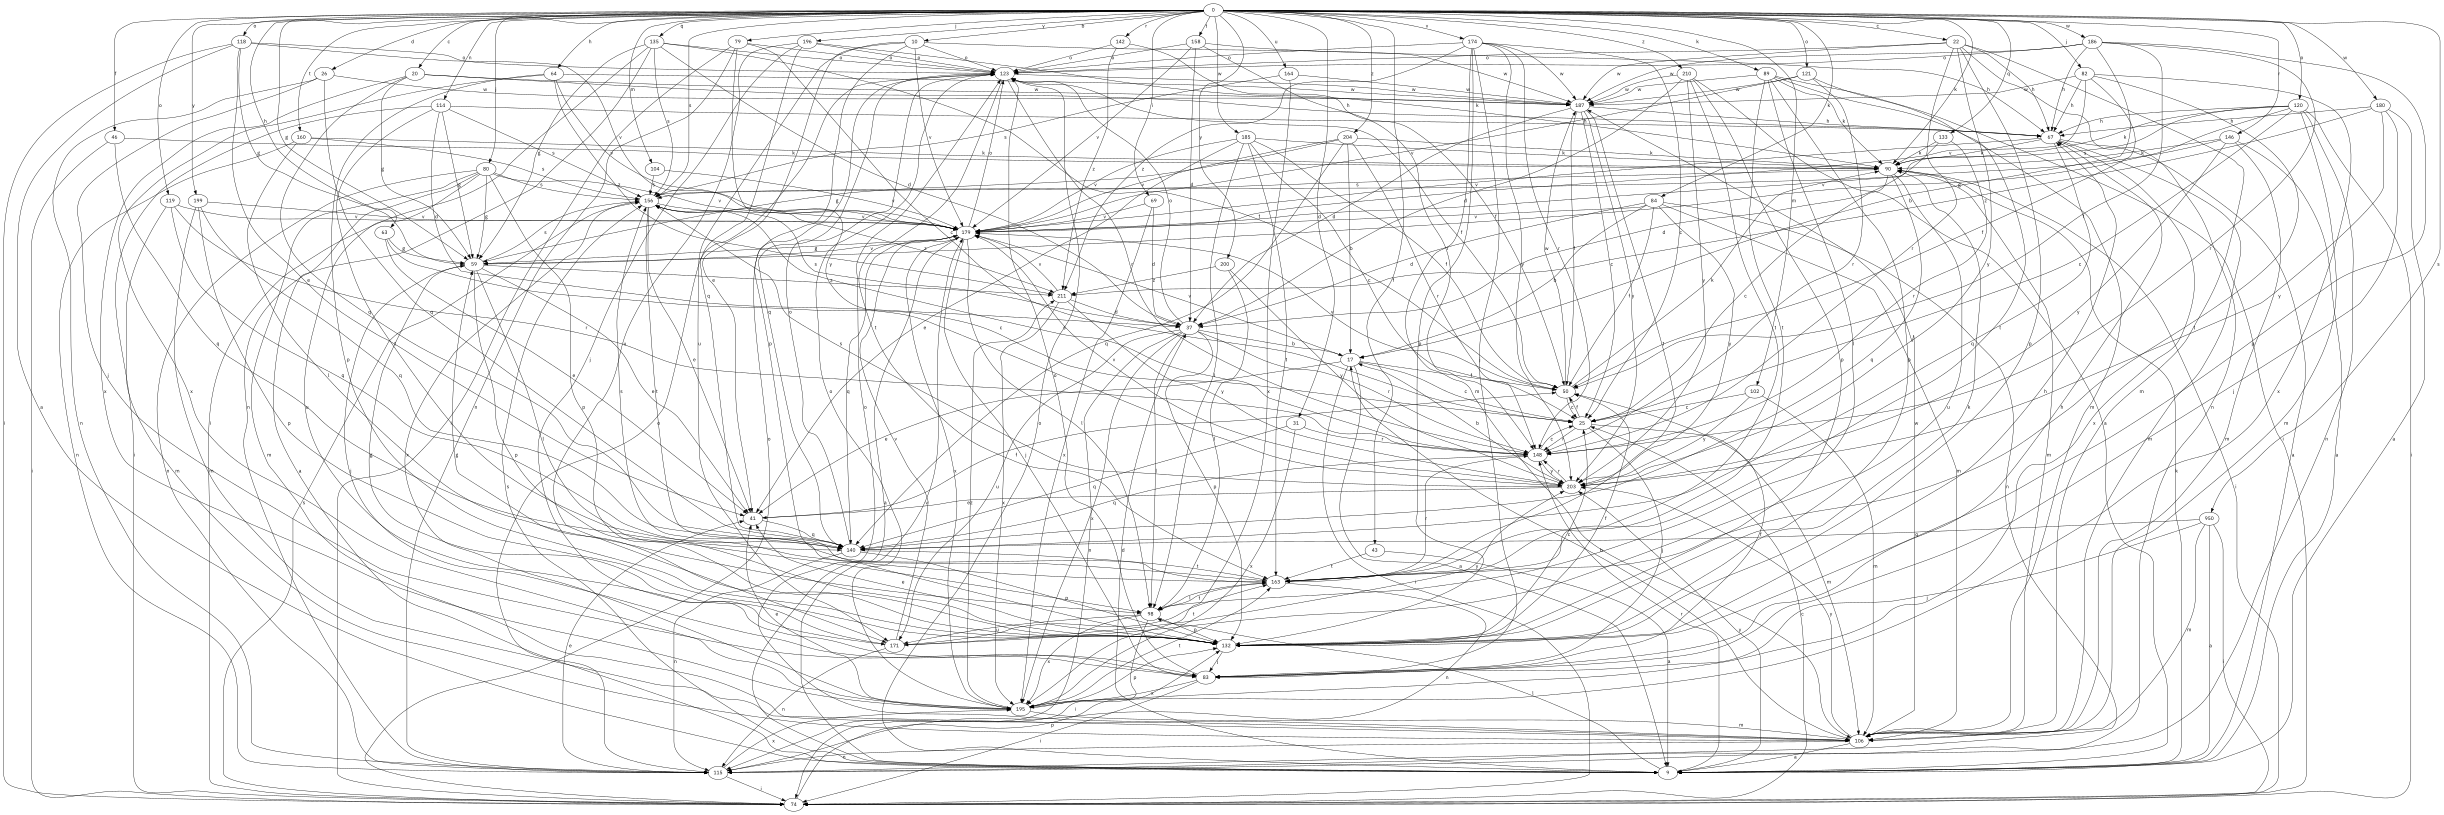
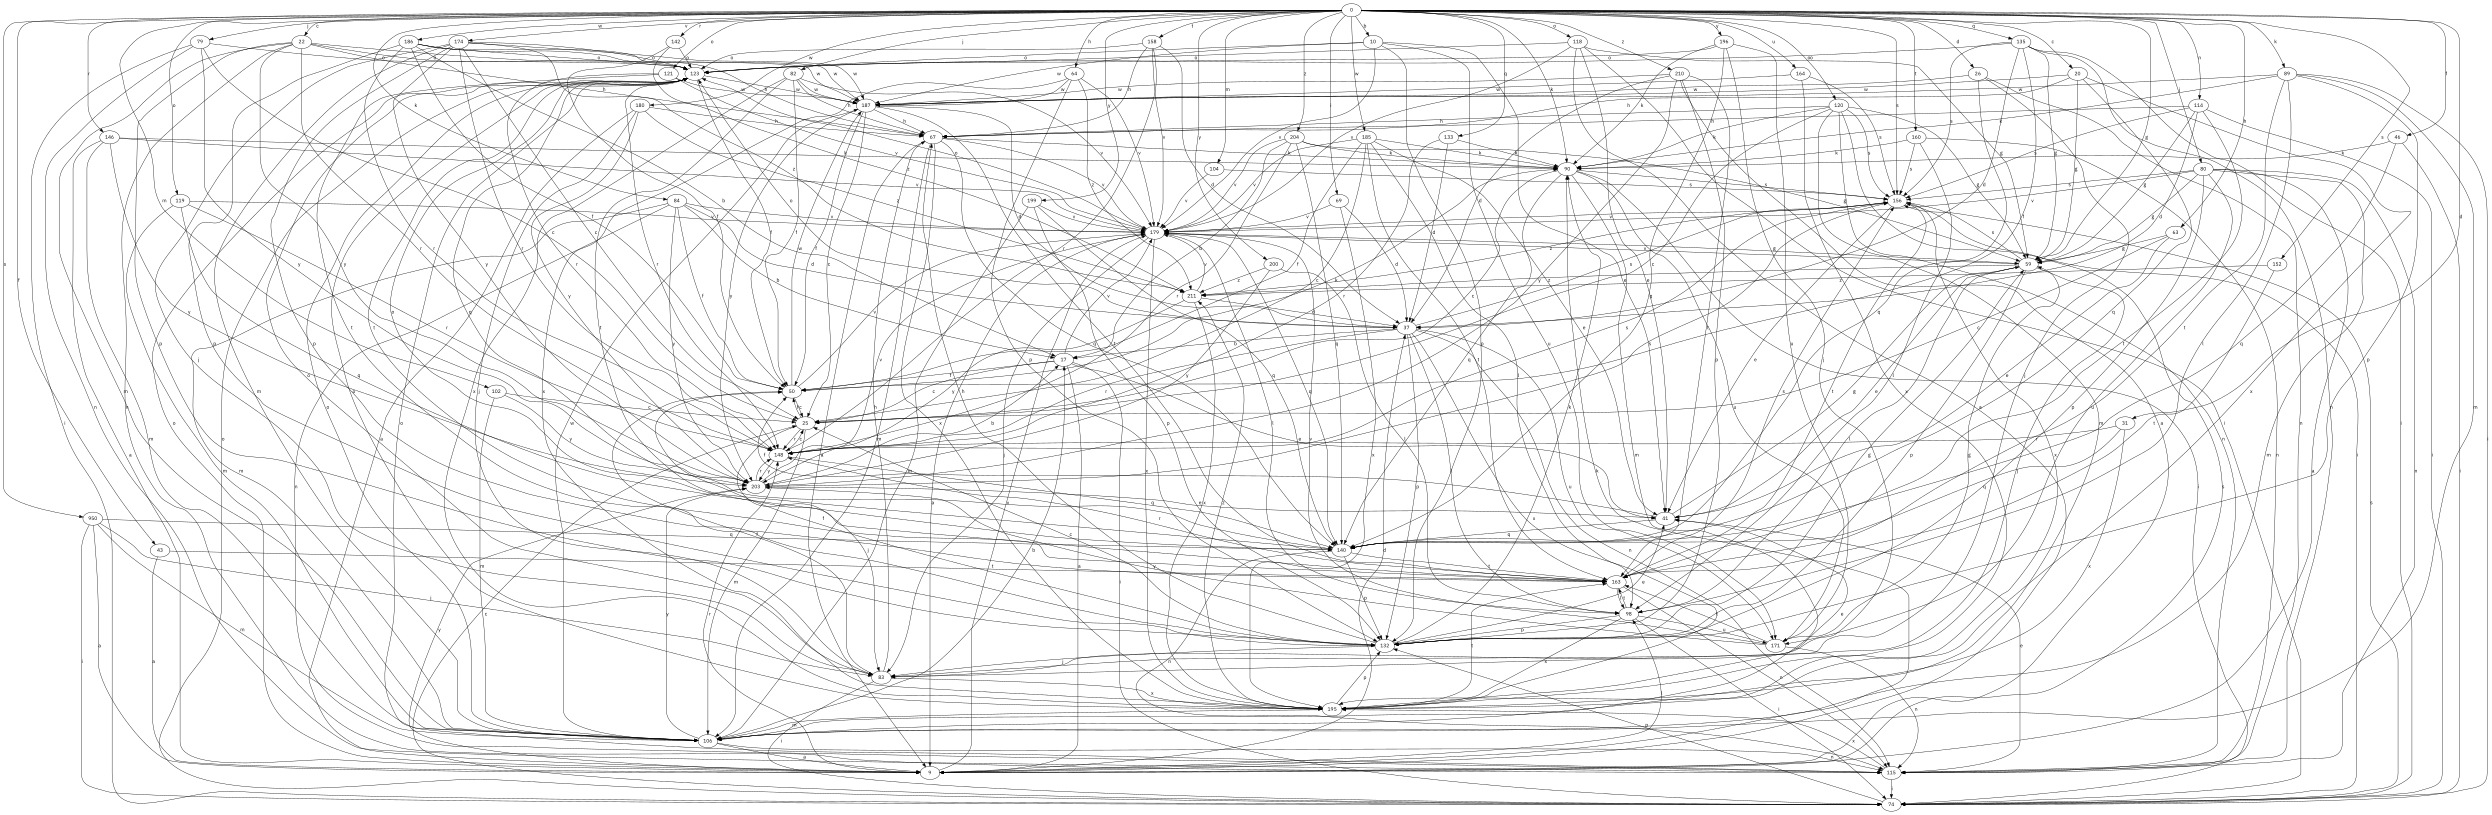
node "152": added
edge "41" -> "59": added, label "g"
